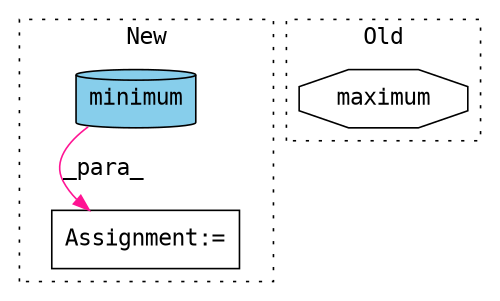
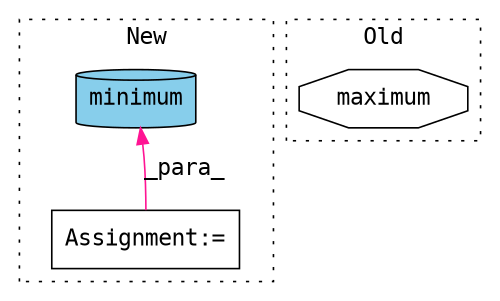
edge "minimum" -> "Assignment:=": reversed
